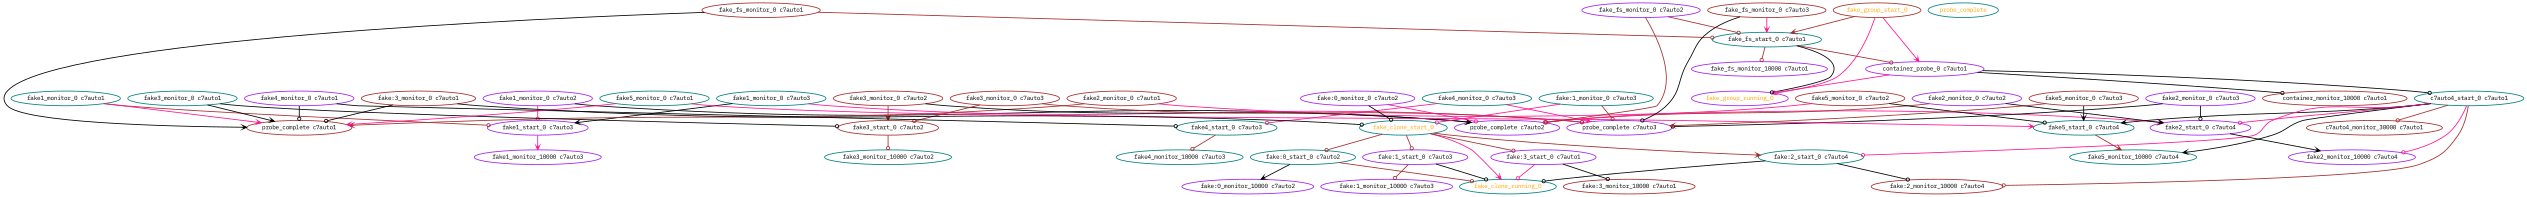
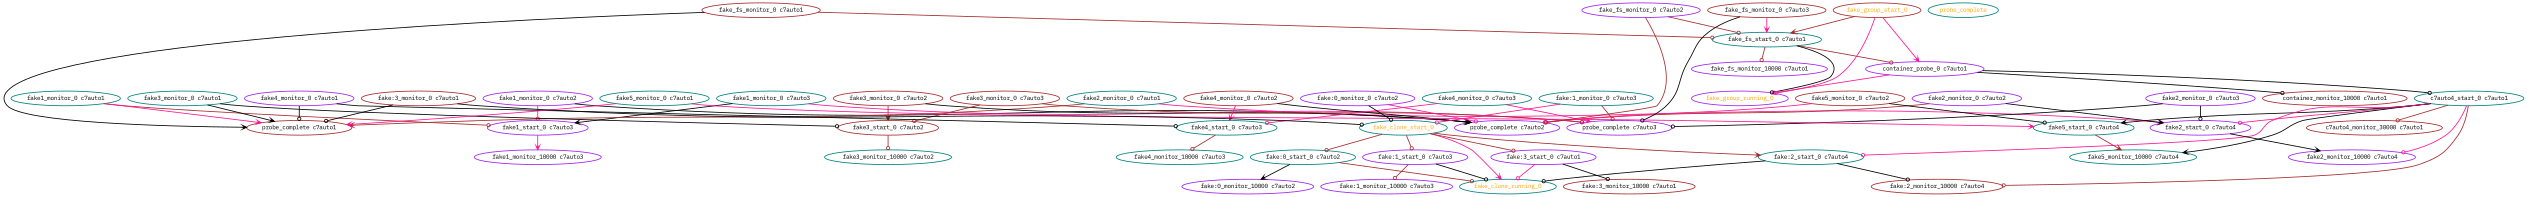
node "fake2_monitor_0 c7auto1": color brown -> teal
node "fake4_monitor_0 c7auto2": added
node "fake5_monitor_0 c7auto3": removed
